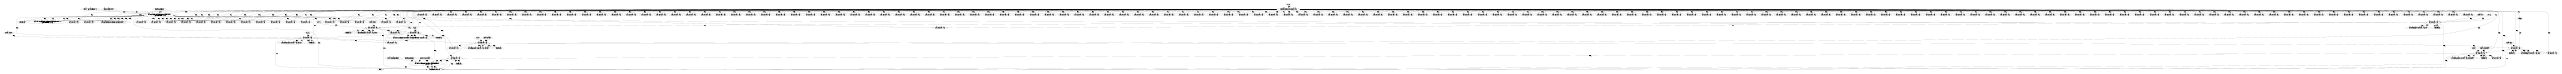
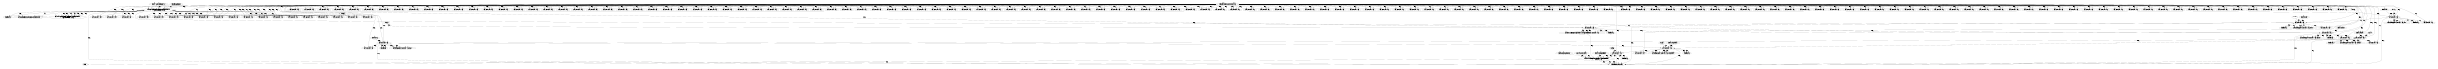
edge "1000182" -> "(MethodParameterIn,const xmlChar *tag)": reversed
node "(Call,GetMagickModule())": removed
node "1002276": removed
node "1002956": added
node "(Identifier,OptionError)": label "(Identifier,OptionError)" -> "(LocaleCompare,OptionError)"
node "(MethodReturn,static void)": label "(MethodReturn,static void)" -> "(MethodReturn,static static)"
